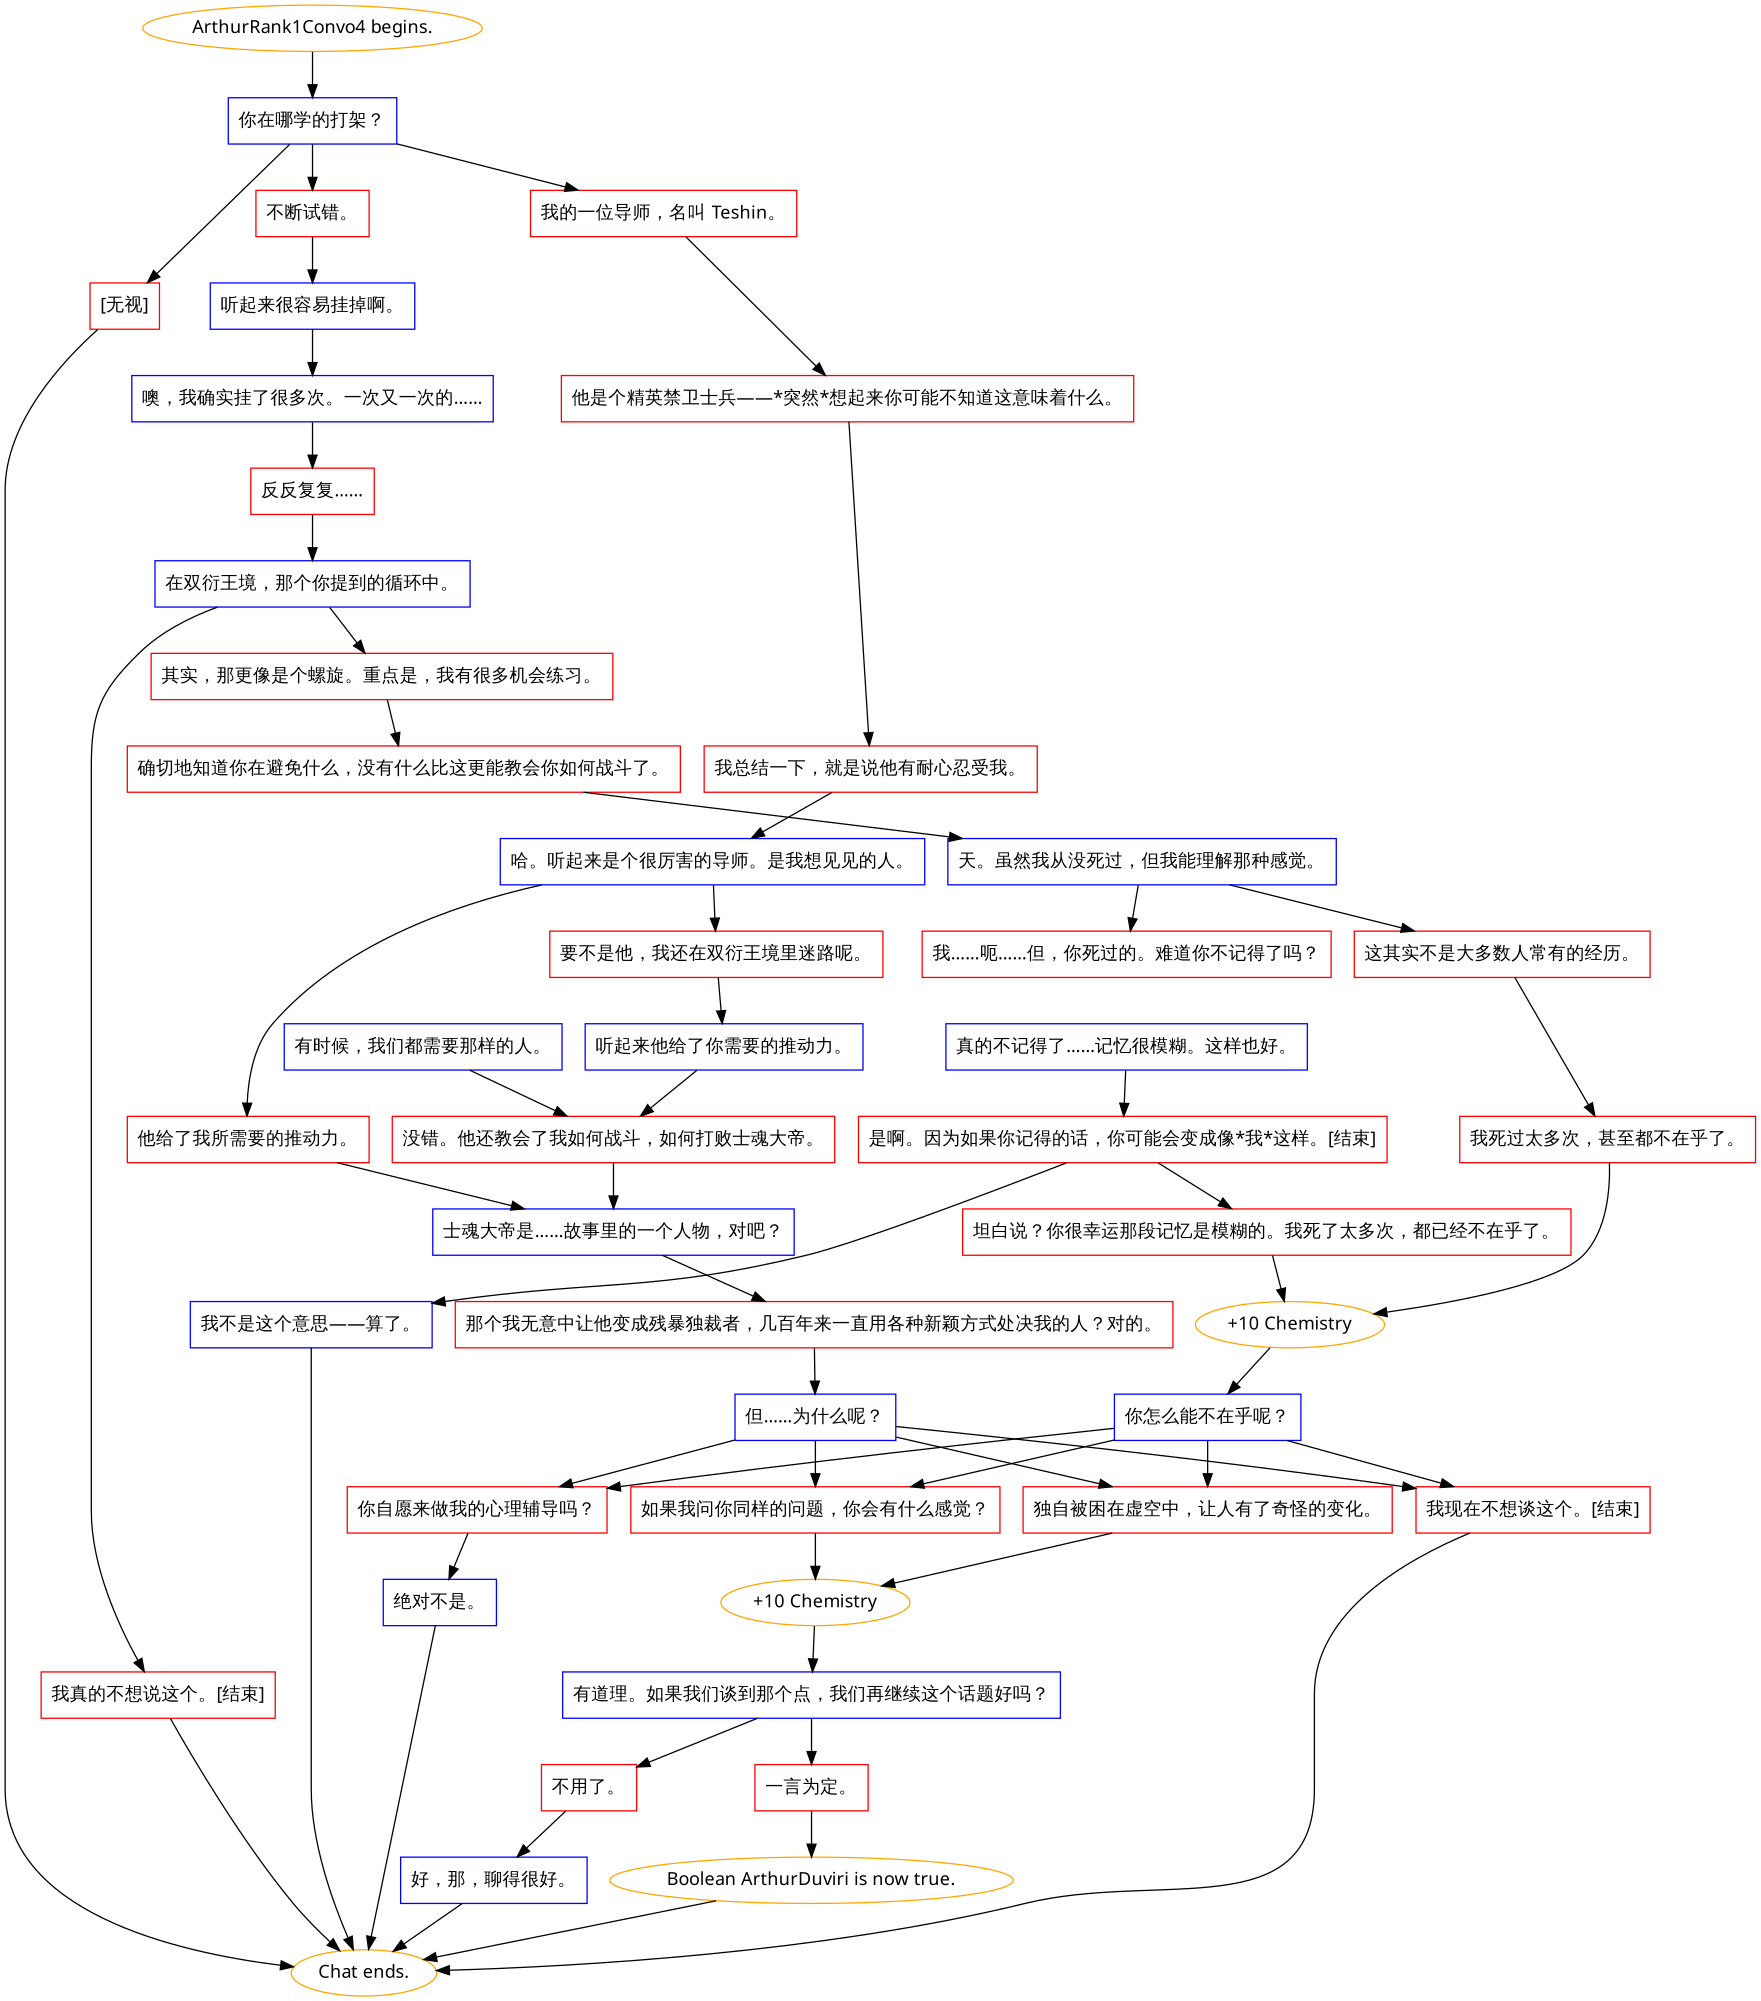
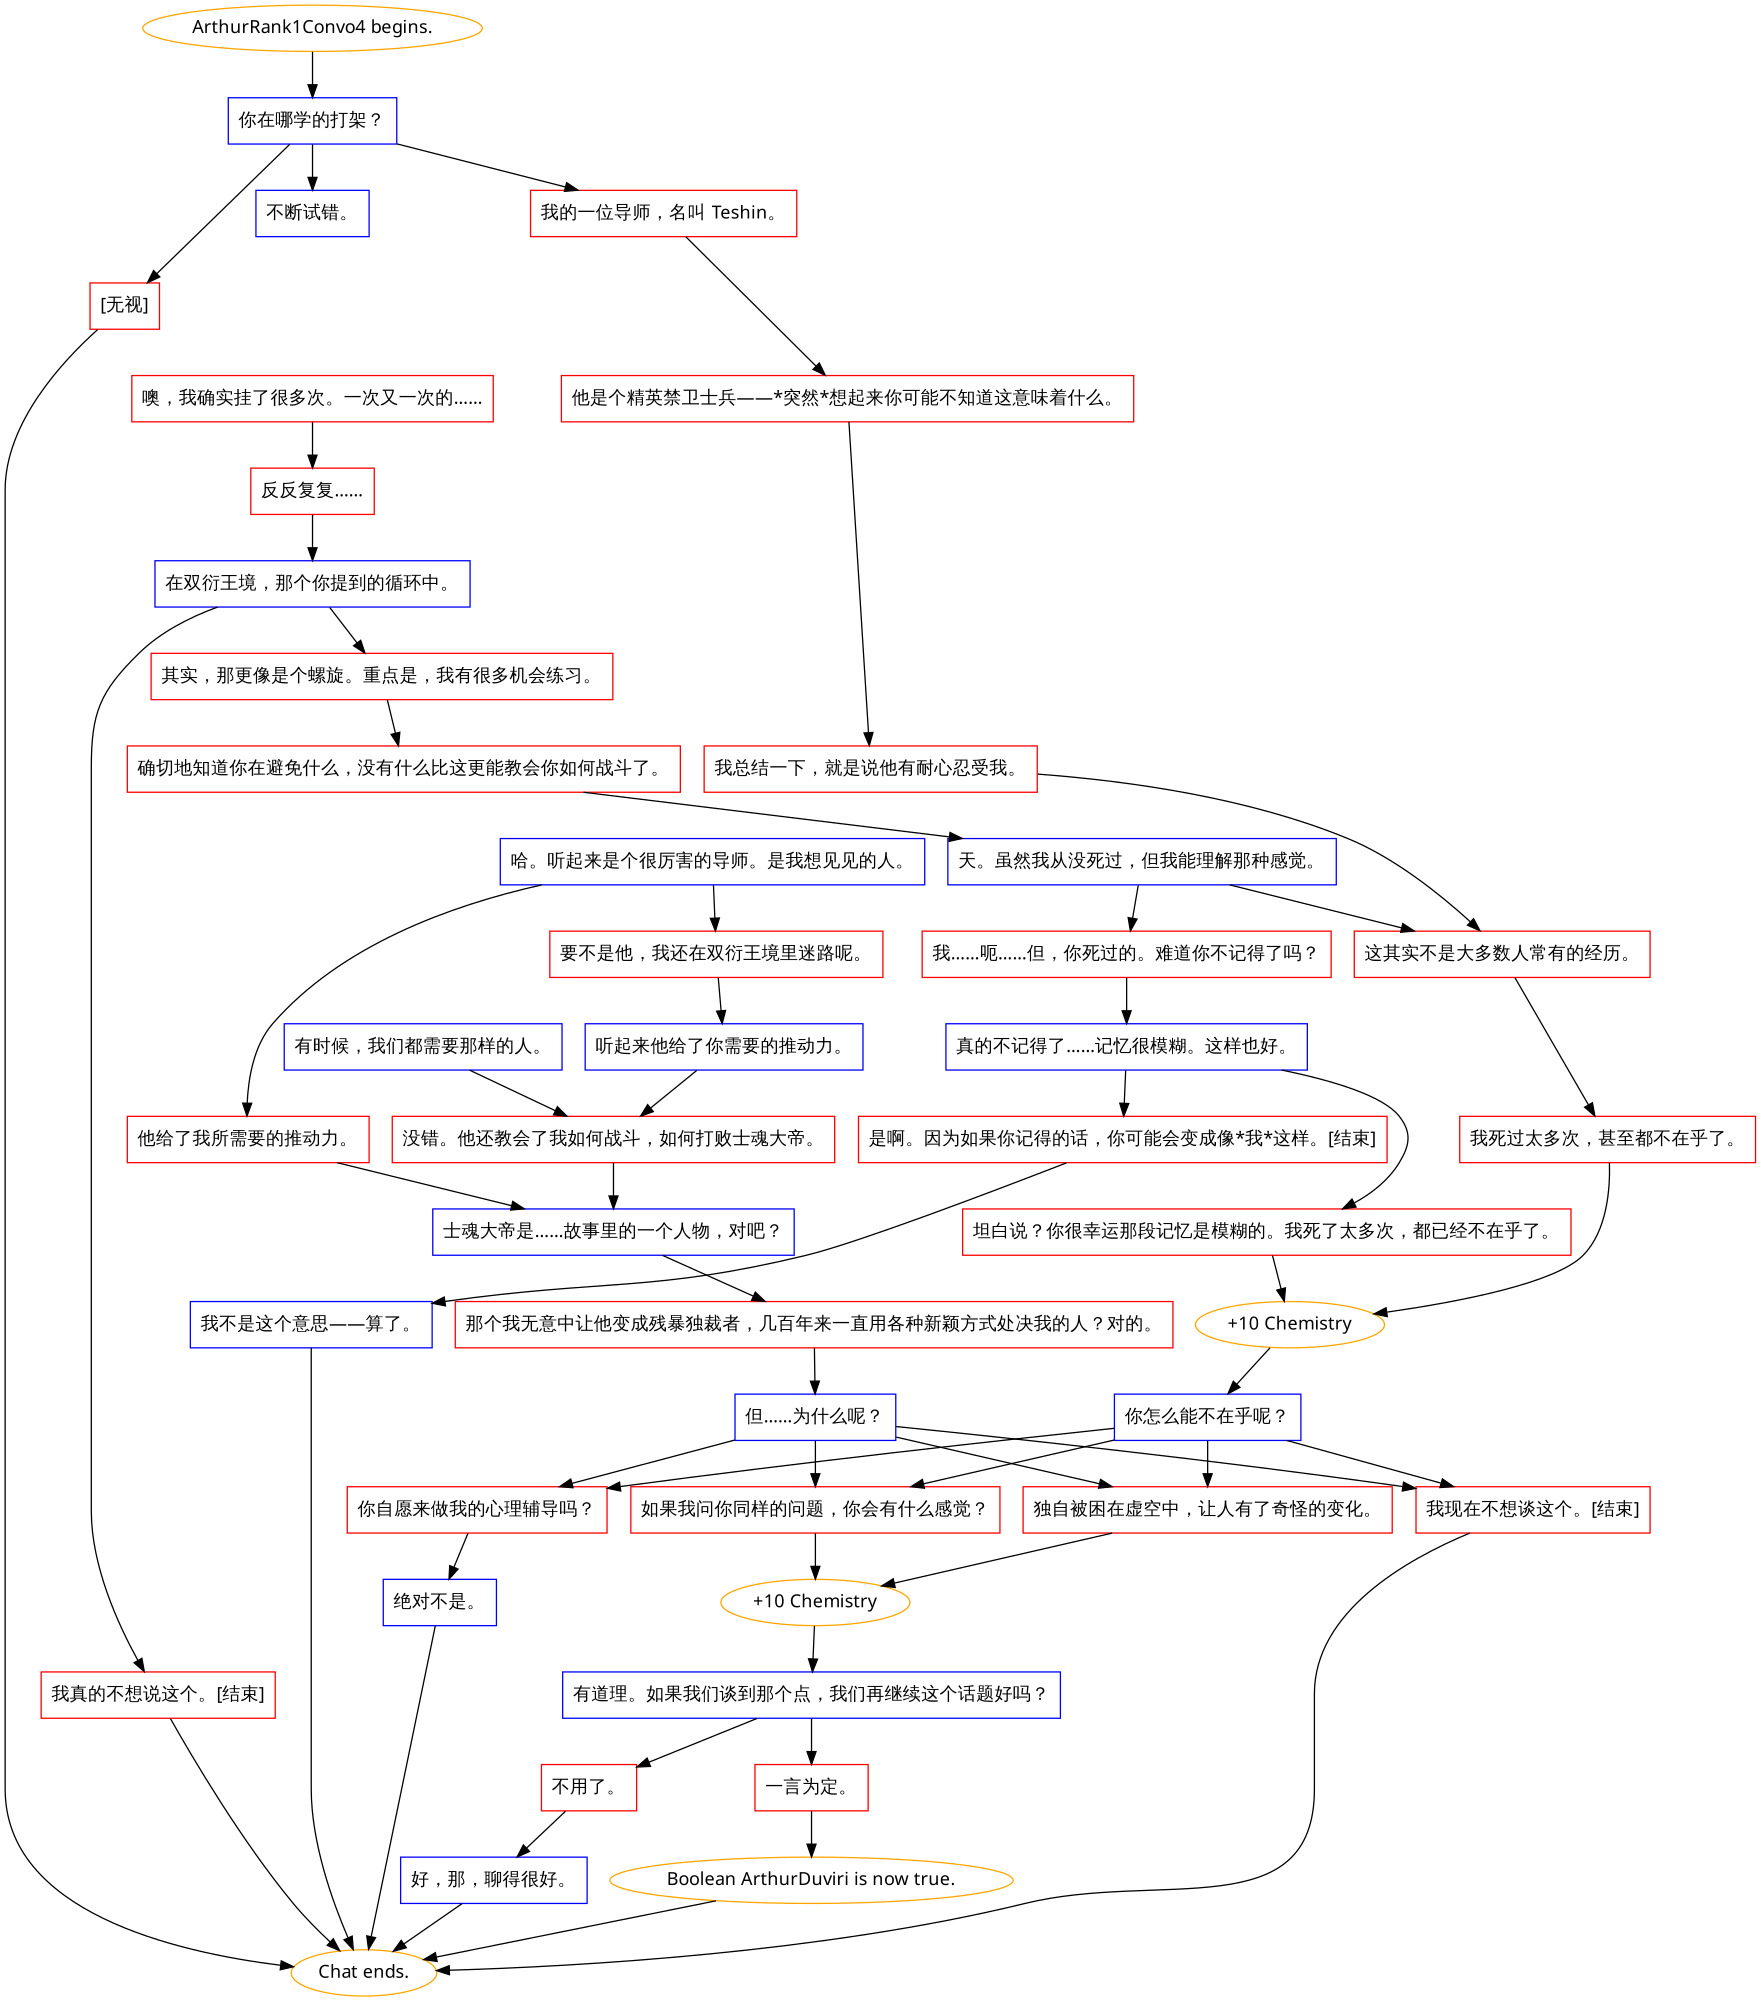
node "不断试错。": color red -> blue
node "听起来很容易挂掉啊。": removed
node "噢，我确实挂了很多次。一次又一次的……": color blue -> red
edge "我总结一下，就是说他有耐心忍受我。" -> "哈。听起来是个很厉害的导师。是我想见见的人。": now "我总结一下，就是说他有耐心忍受我。" -> "这其实不是大多数人常有的经历。"
edge "我……呃……但，你死过的。难道你不记得了吗？" -> "真的不记得了……记忆很模糊。这样也好。": added
edge "是啊。因为如果你记得的话，你可能会变成像*我*这样。[结束]" -> "坦白说？你很幸运那段记忆是模糊的。我死了太多次，都已经不在乎了。": now "真的不记得了……记忆很模糊。这样也好。" -> "坦白说？你很幸运那段记忆是模糊的。我死了太多次，都已经不在乎了。"
